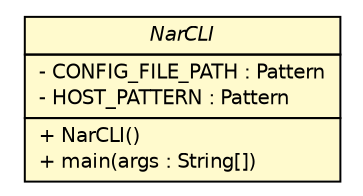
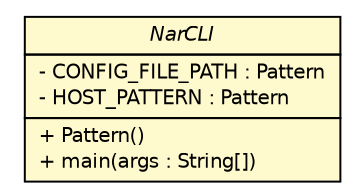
node "NarCLI": text "+ NarCLI()" -> "+ Pattern()"
